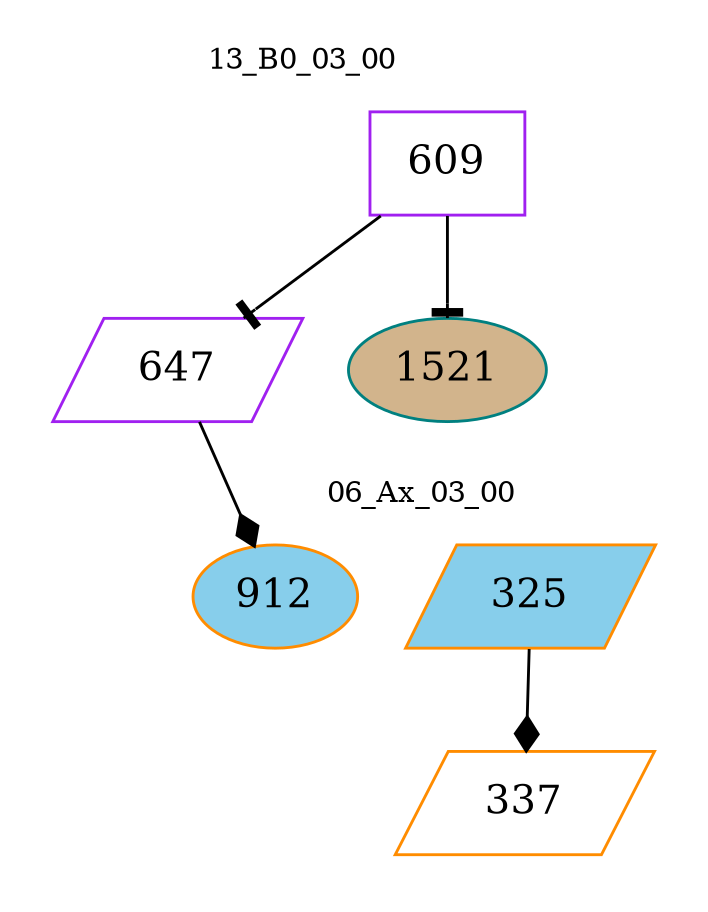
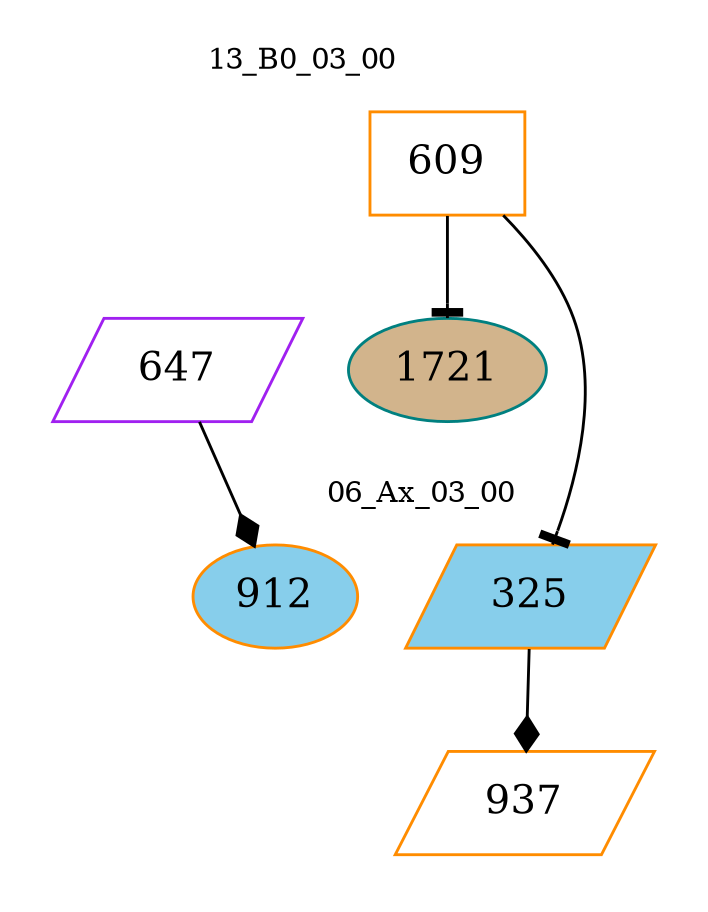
node "609": color purple -> darkorange
edge "609" -> "647": now "609" -> "325"
node "1521": label "1521" -> "1721"
node "337": label "337" -> "937"
